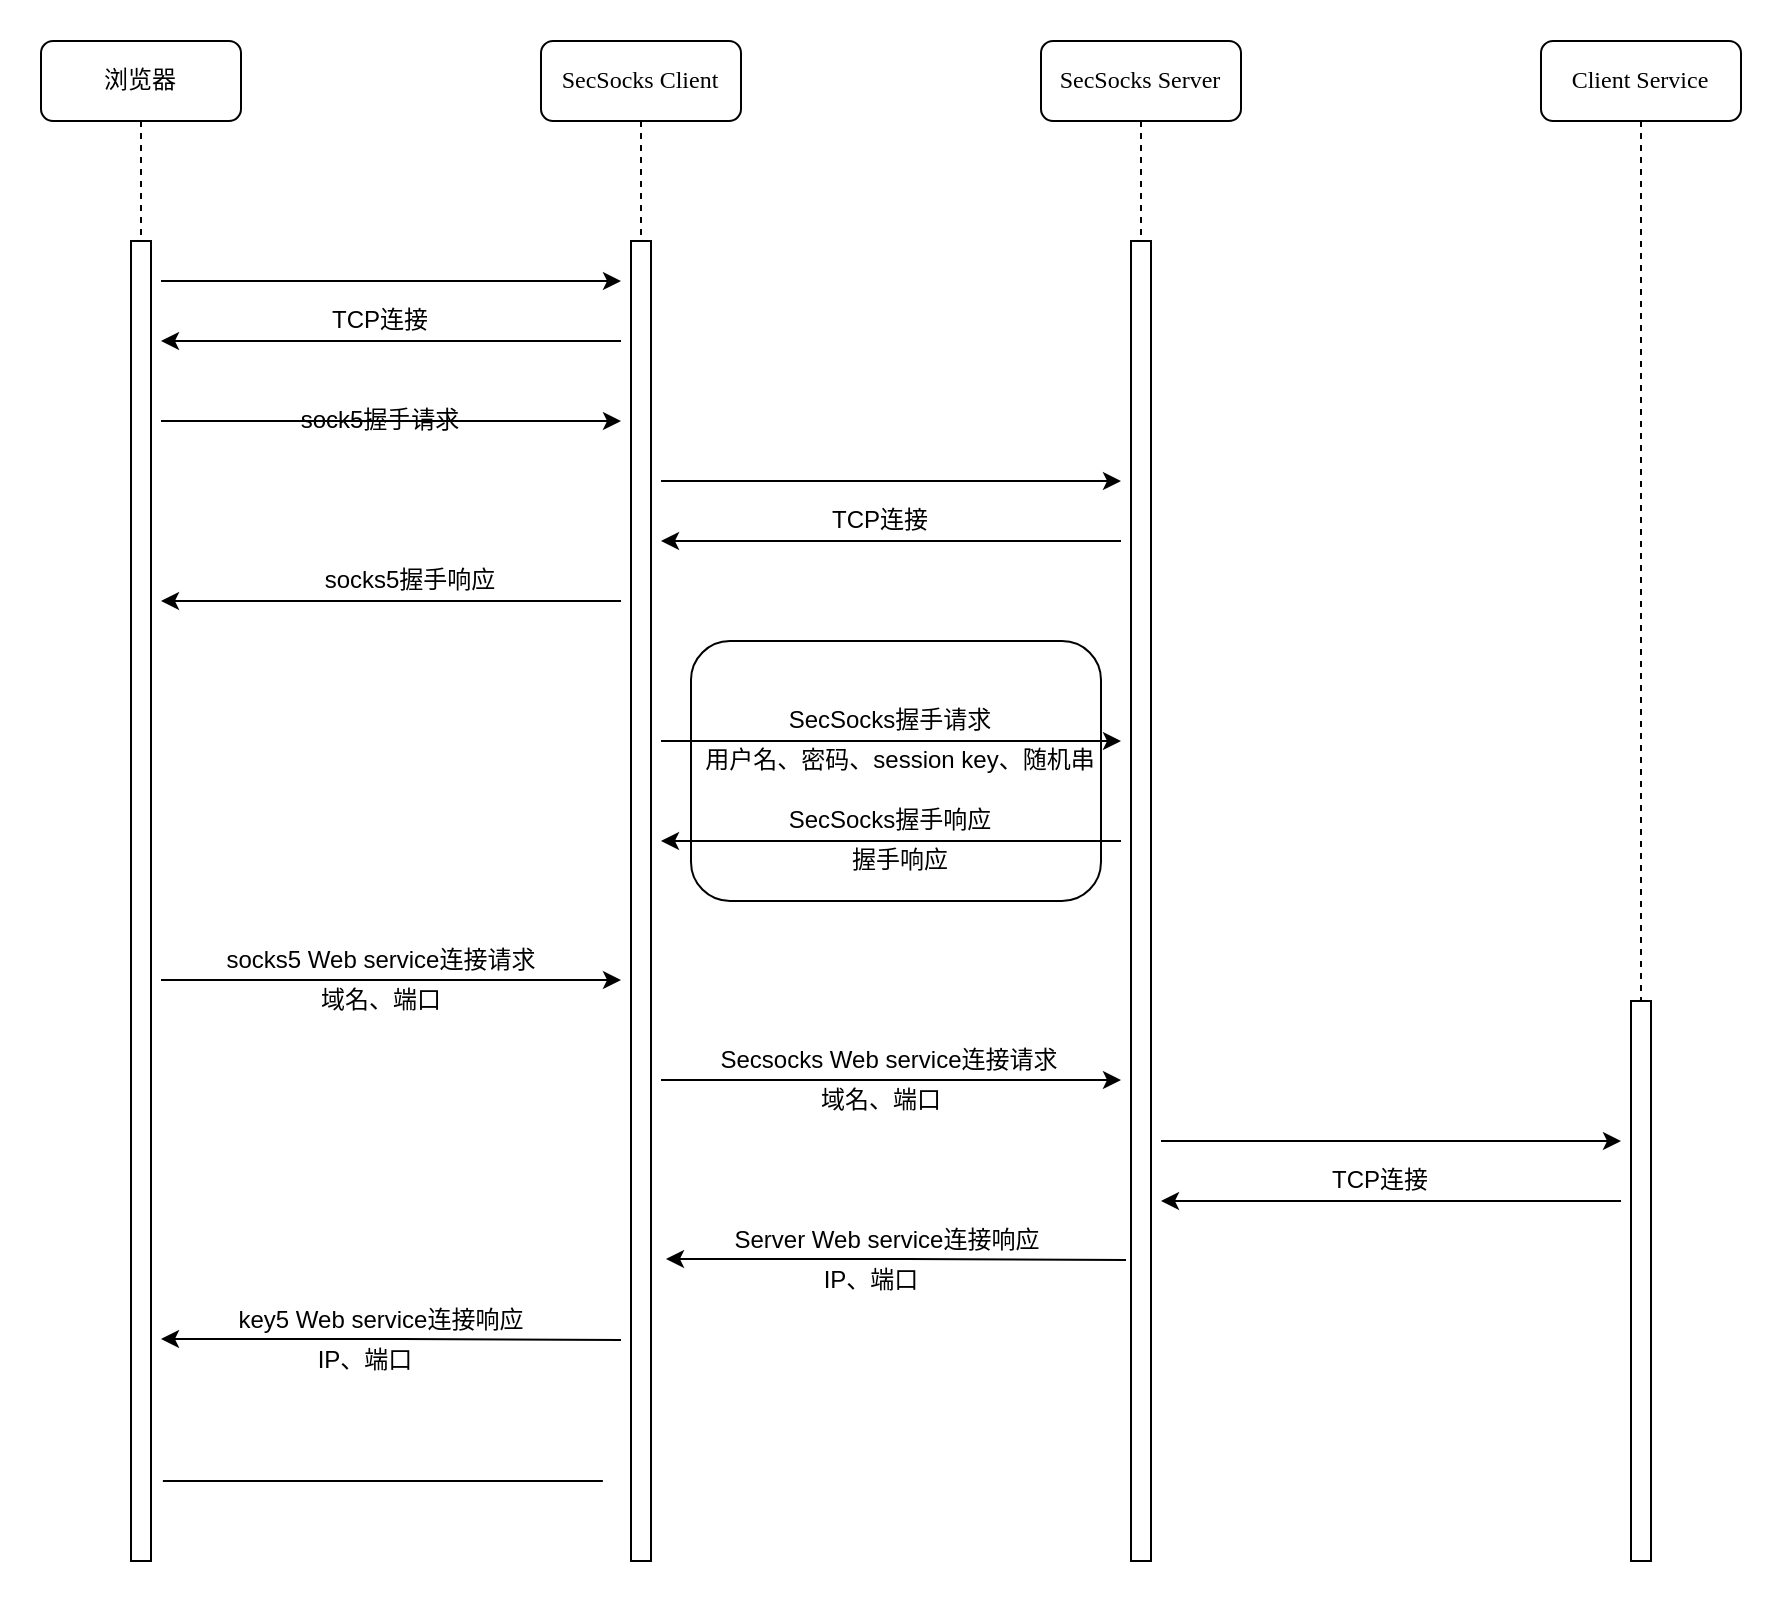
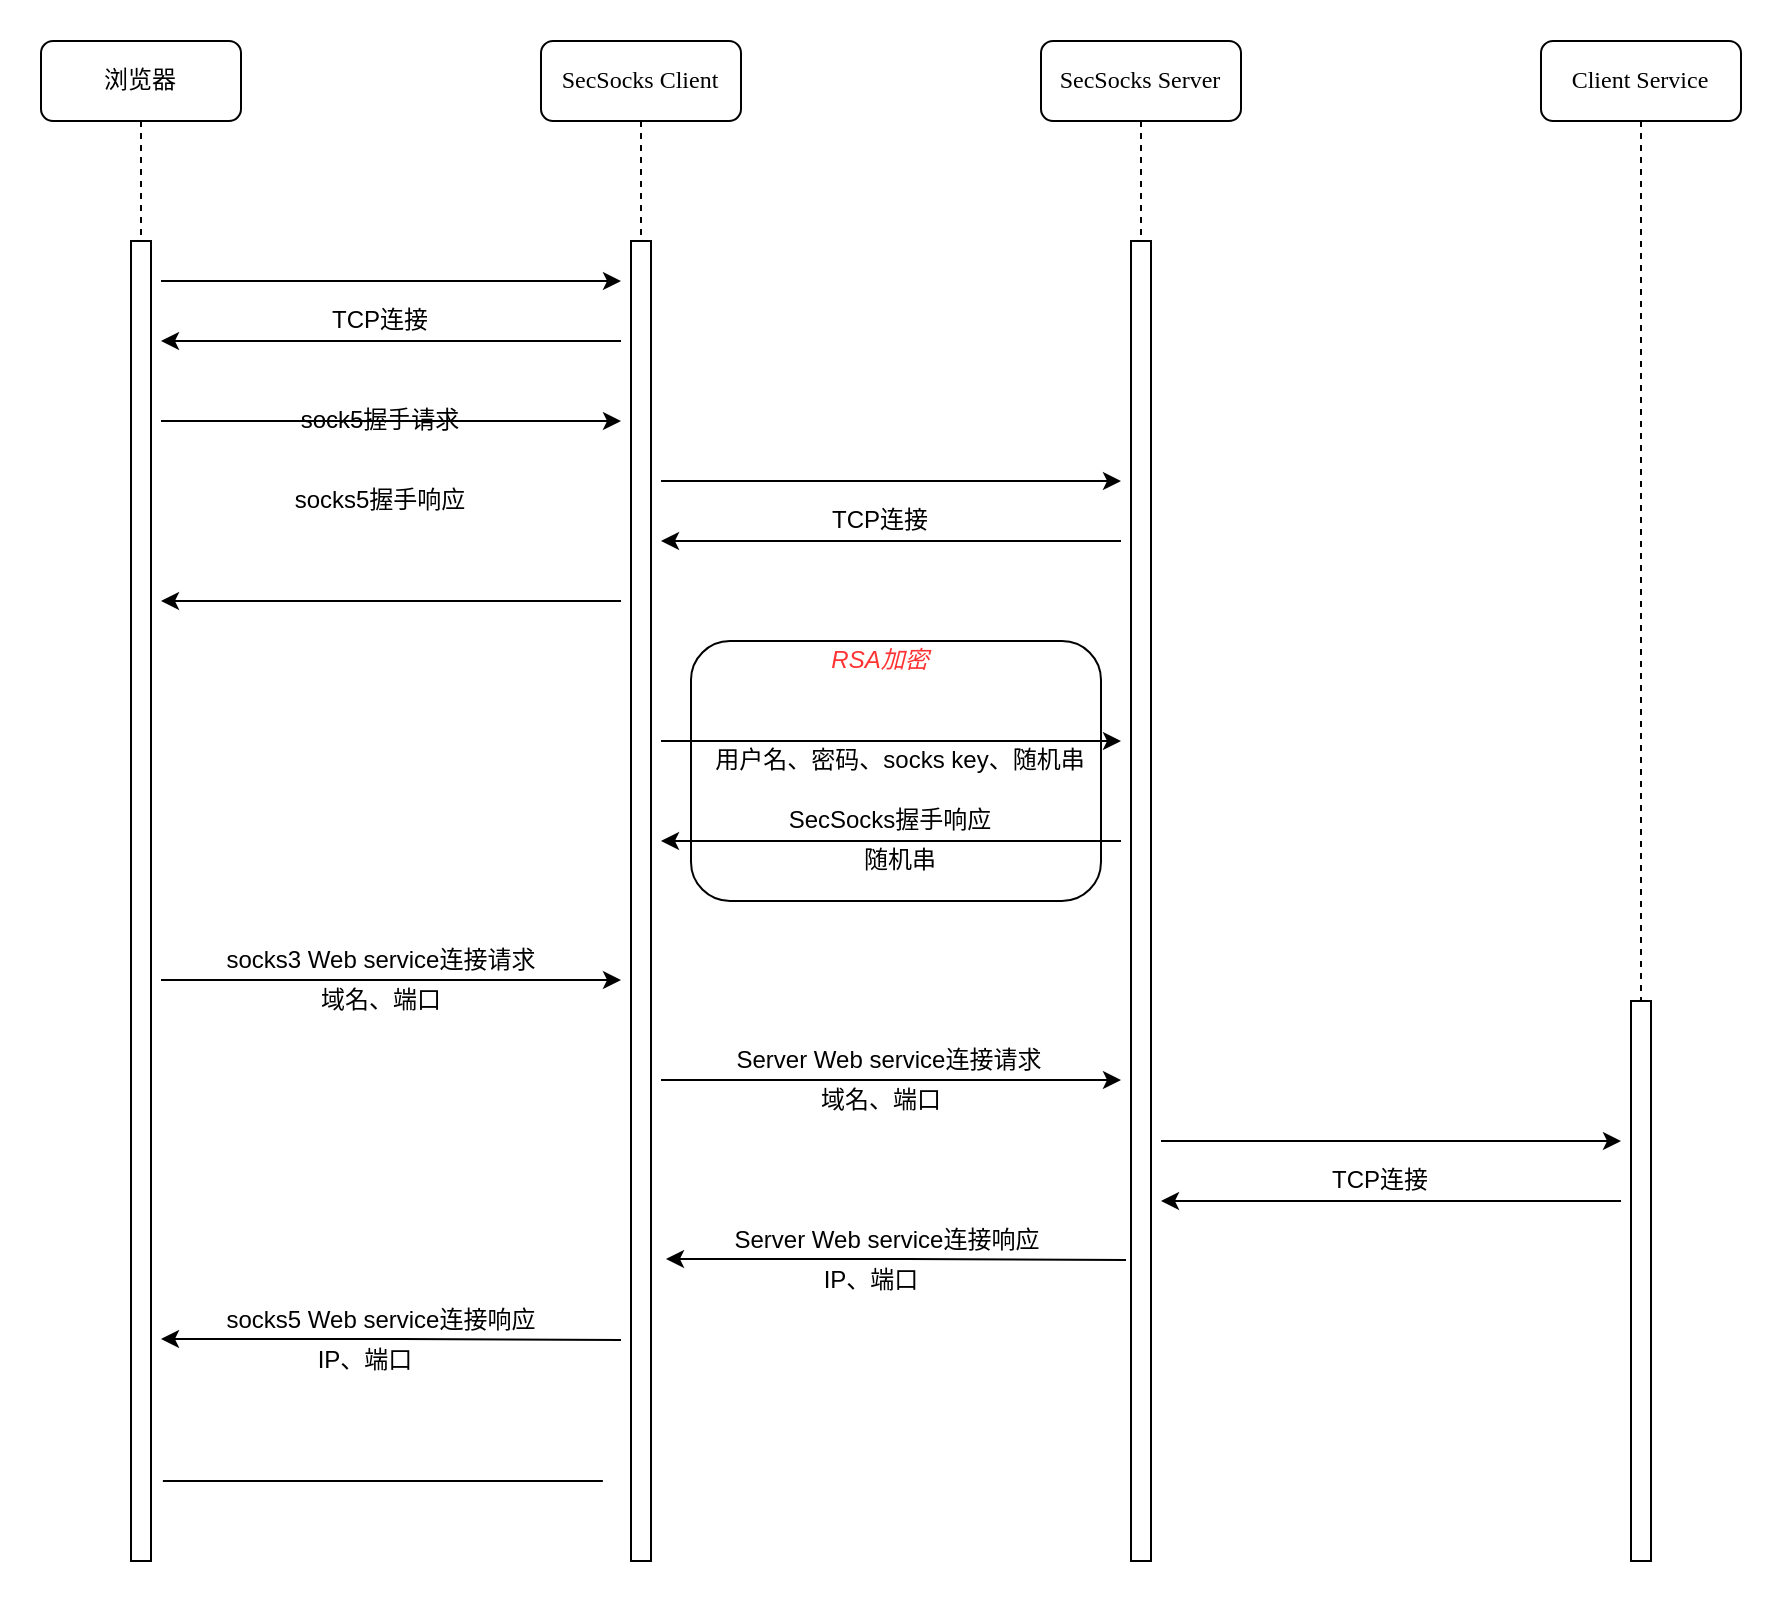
node "socks5握手响应": moved (411, 581) -> (381, 501)
node "RSA加密": added
node "SecSocks握手请求": removed
node "用户名、密码、session key、随机串": label "用户名、密码、session key、随机串" -> "用户名、密码、socks key、随机串"
node "握手响应": label "握手响应" -> "随机串"
node "socks5 Web service连接请求": label "socks5 Web service连接请求" -> "socks3 Web service连接请求"
node "Secsocks Web service连接请求": label "Secsocks Web service连接请求" -> "Server Web service连接请求"
node "key5 Web service连接响应": label "key5 Web service连接响应" -> "socks5 Web service连接响应"
